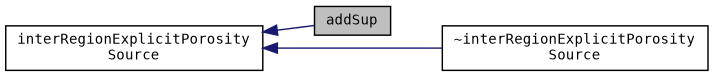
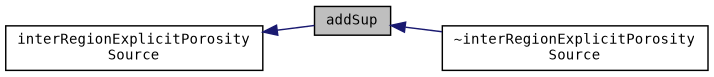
edge "~interRegionExplicitPorosity Source" -> "interRegionExplicitPorosity Source": now "~interRegionExplicitPorosity Source" -> "addSup"
